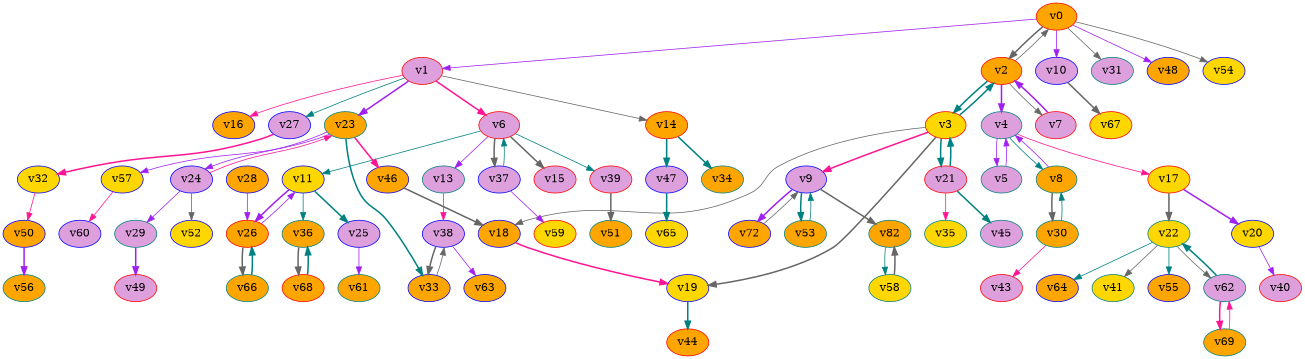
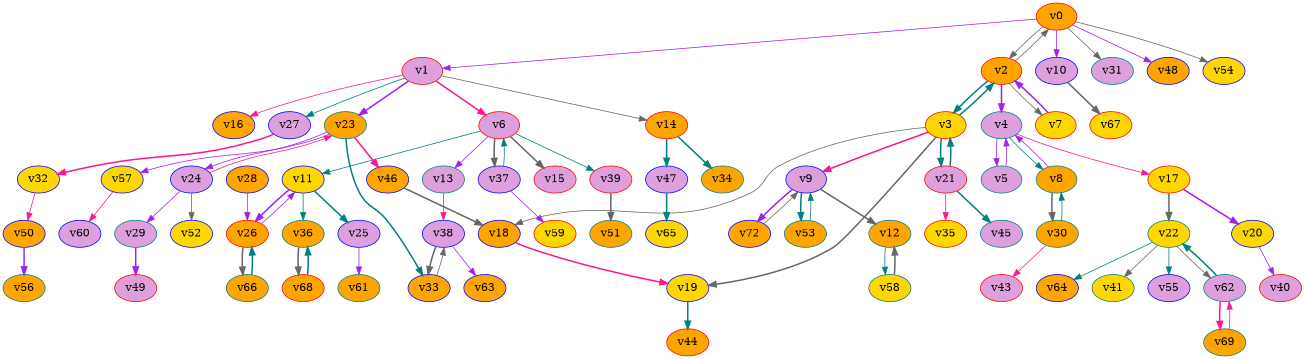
edge "v0" -> "v2": style bold -> solid
node "v7": fillcolor plum -> gold
node "v82": label "v82" -> "v12"
node "v35": color teal -> red
node "v55": fillcolor orange -> plum
